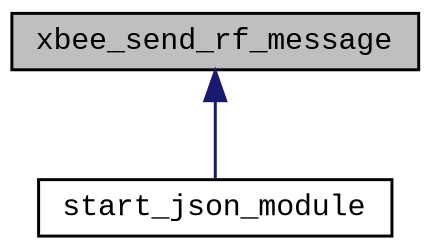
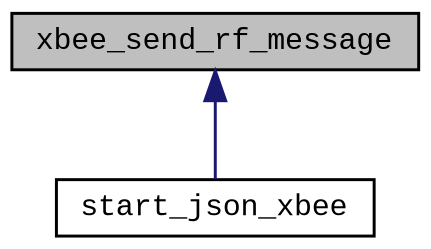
node "start_json_module": label "start_json_module" -> "start_json_xbee"
